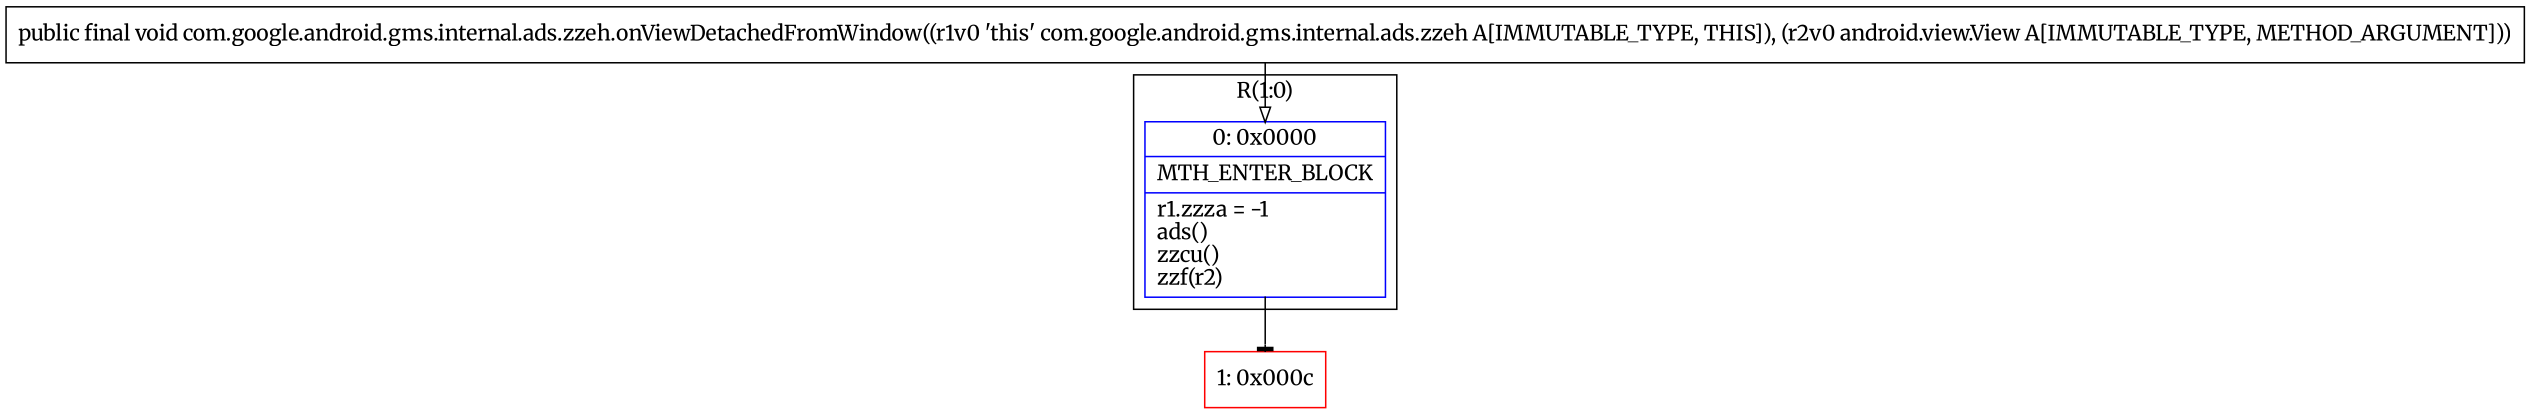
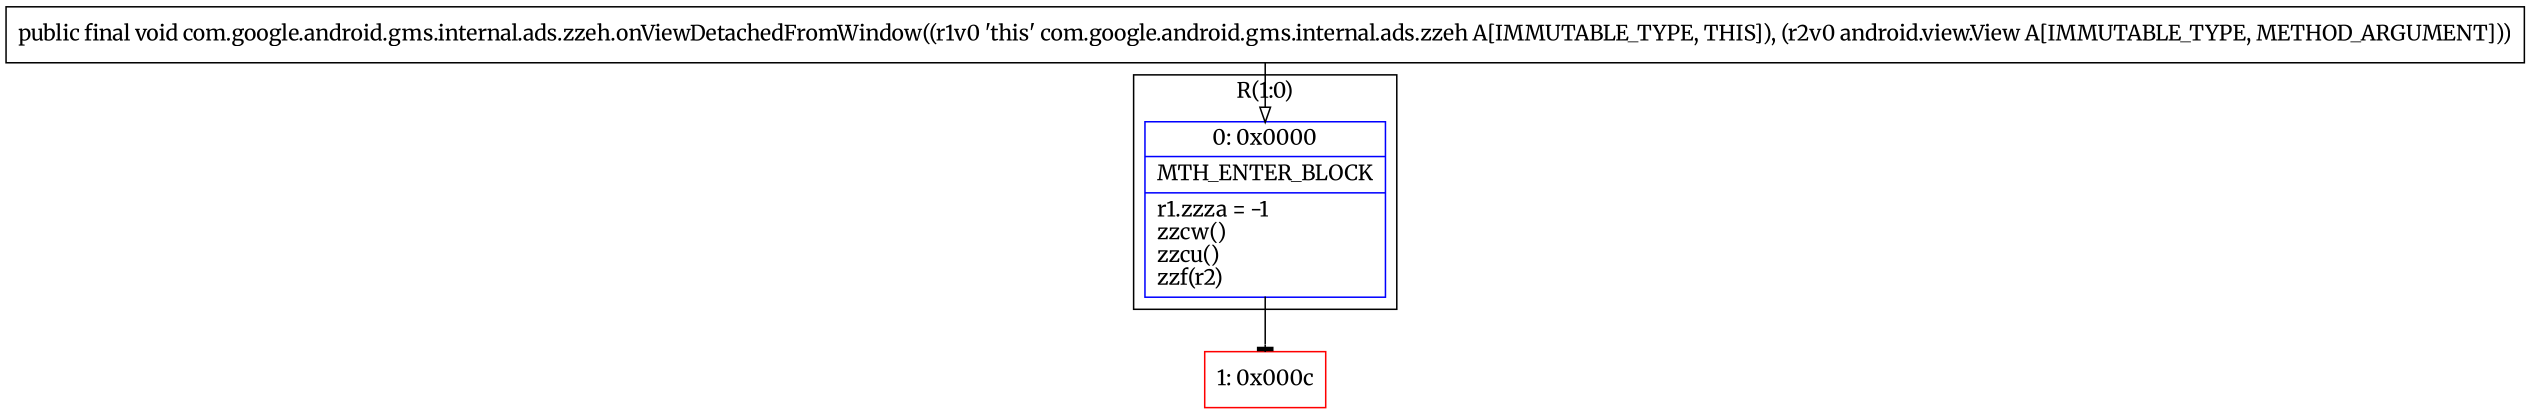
node "0: 0x0000": text "ads()" -> "zzcw()"
